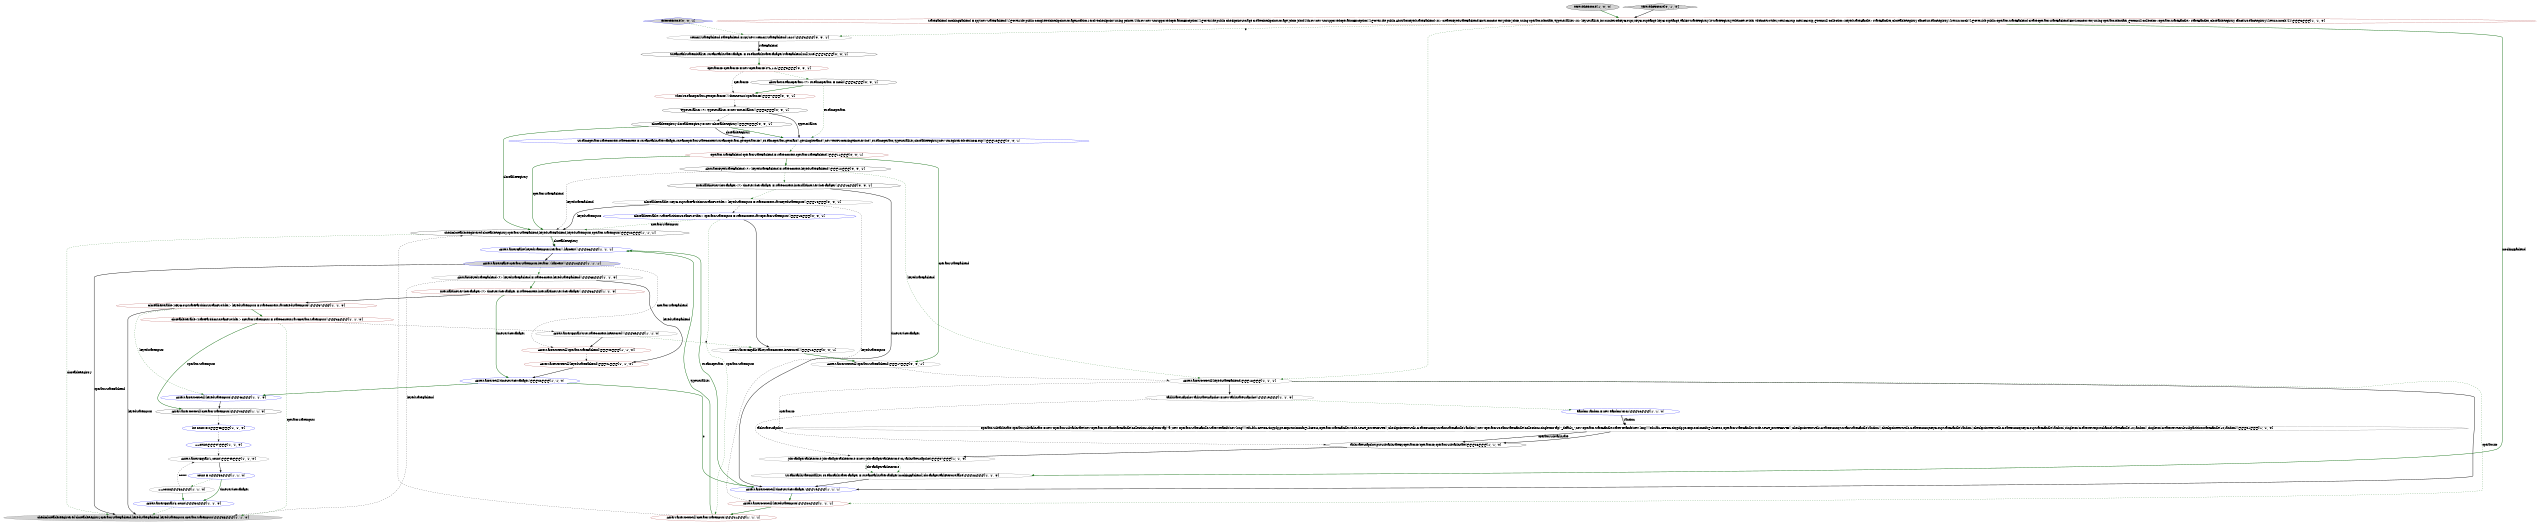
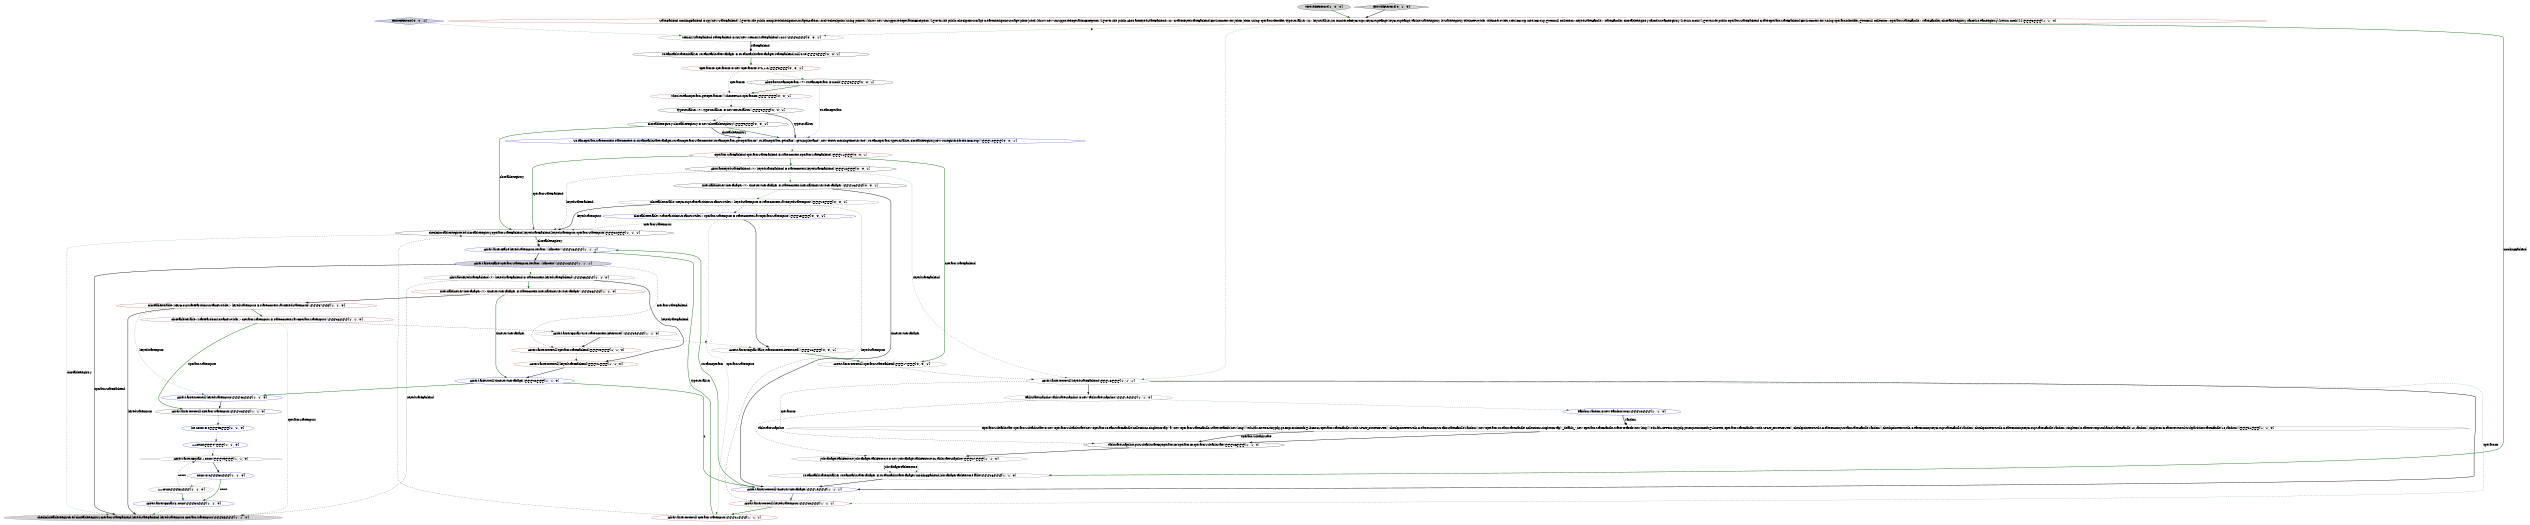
node "Assert.assertEquals(1,count)@@@49@@@['1', '1', '0']": shape ellipse -> diamond
edge "count = 0@@@50@@@['1', '1', '0']" -> "Assert.assertEquals(3,count)@@@54@@@['1', '1', '0']": label "timeServiceManager" -> "count"
